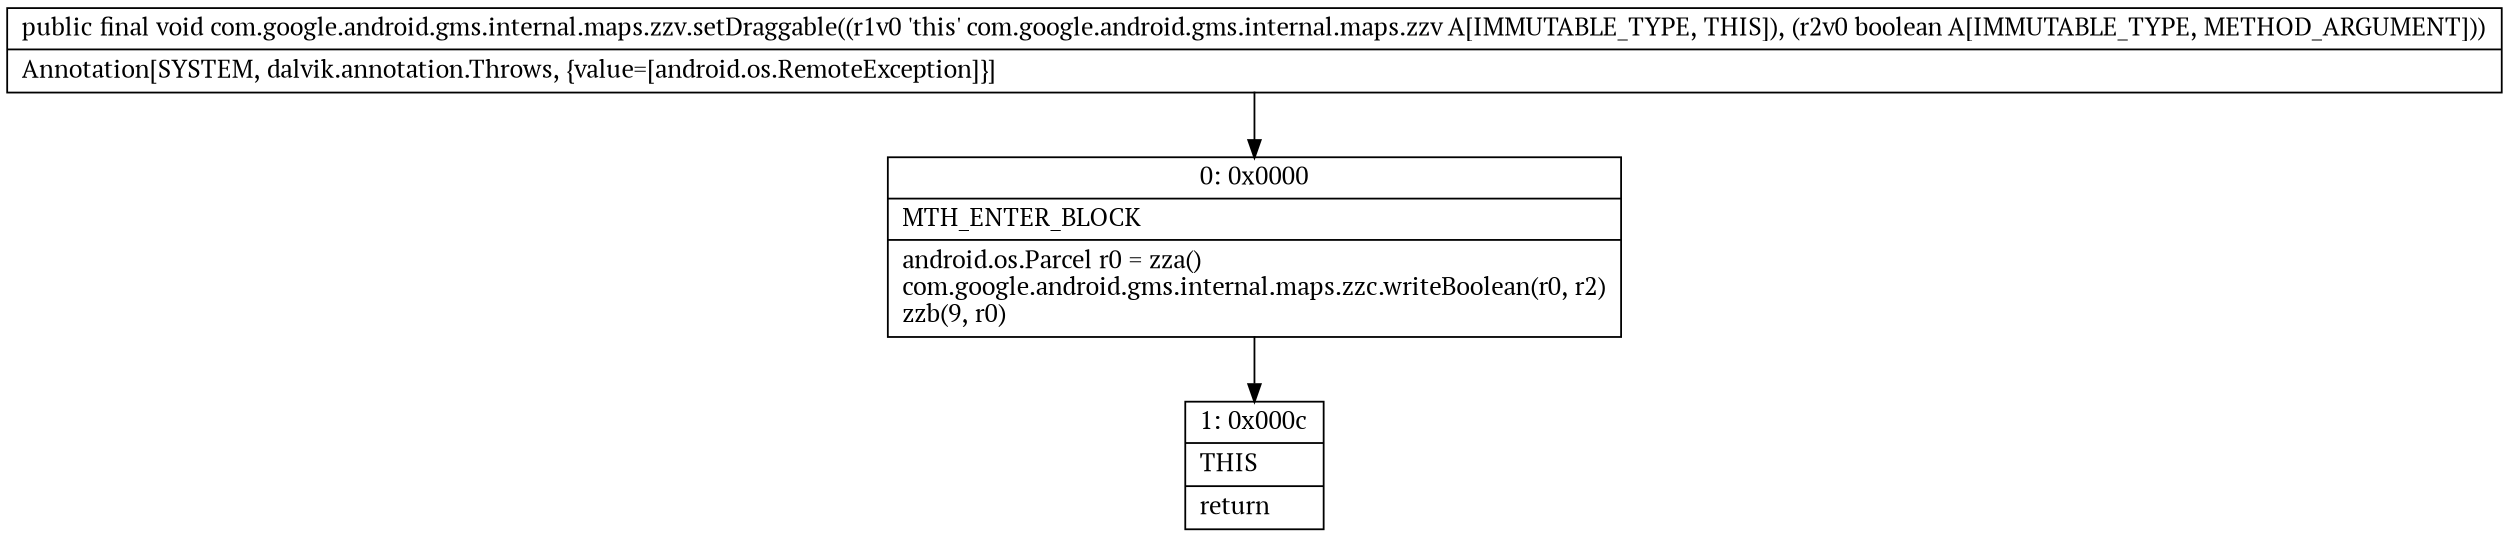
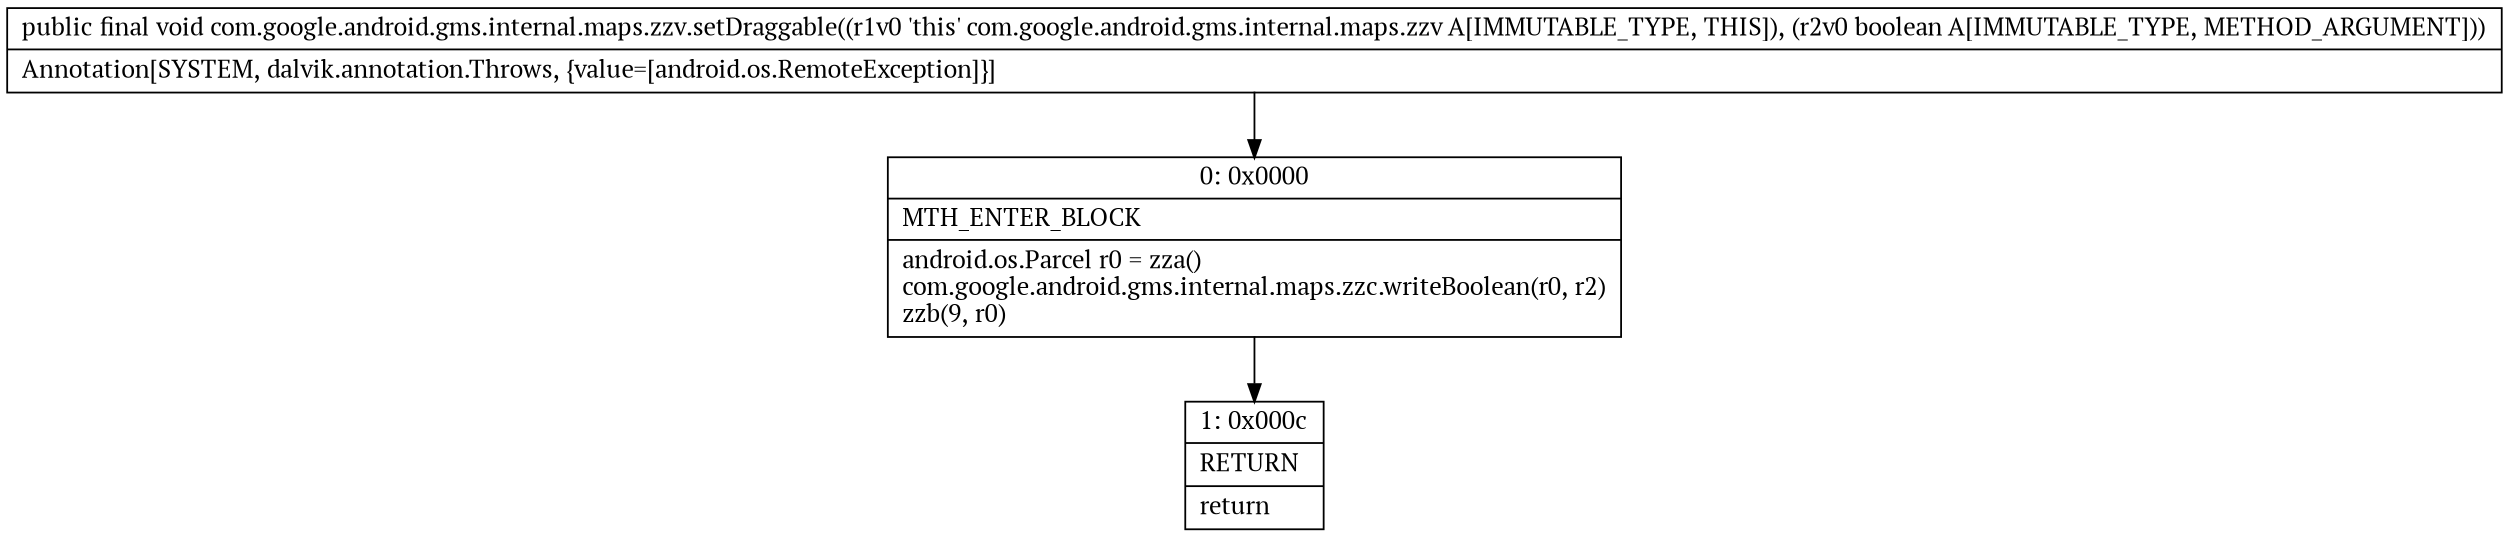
node "1: 0x000c": text "THIS" -> "RETURN"
